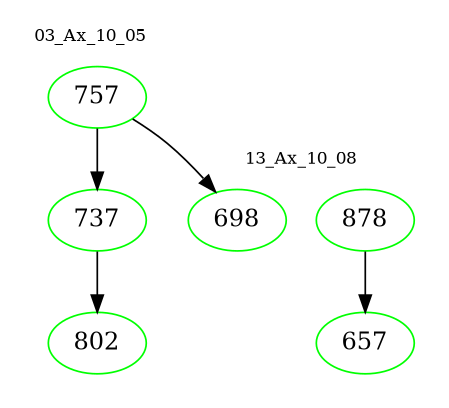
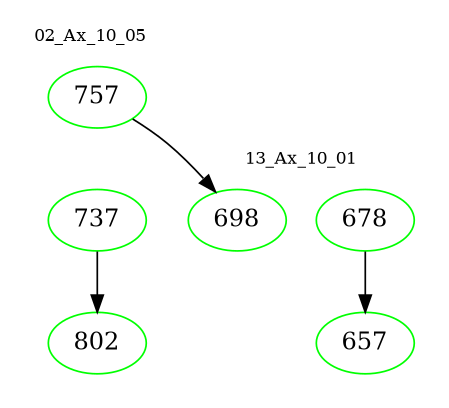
cluster "03_Ax_10_05": label "03_Ax_10_05" -> "02_Ax_10_05"
edge "757" -> "737": removed
cluster "13_Ax_10_08": label "13_Ax_10_08" -> "13_Ax_10_01"
node "878": label "878" -> "678"
